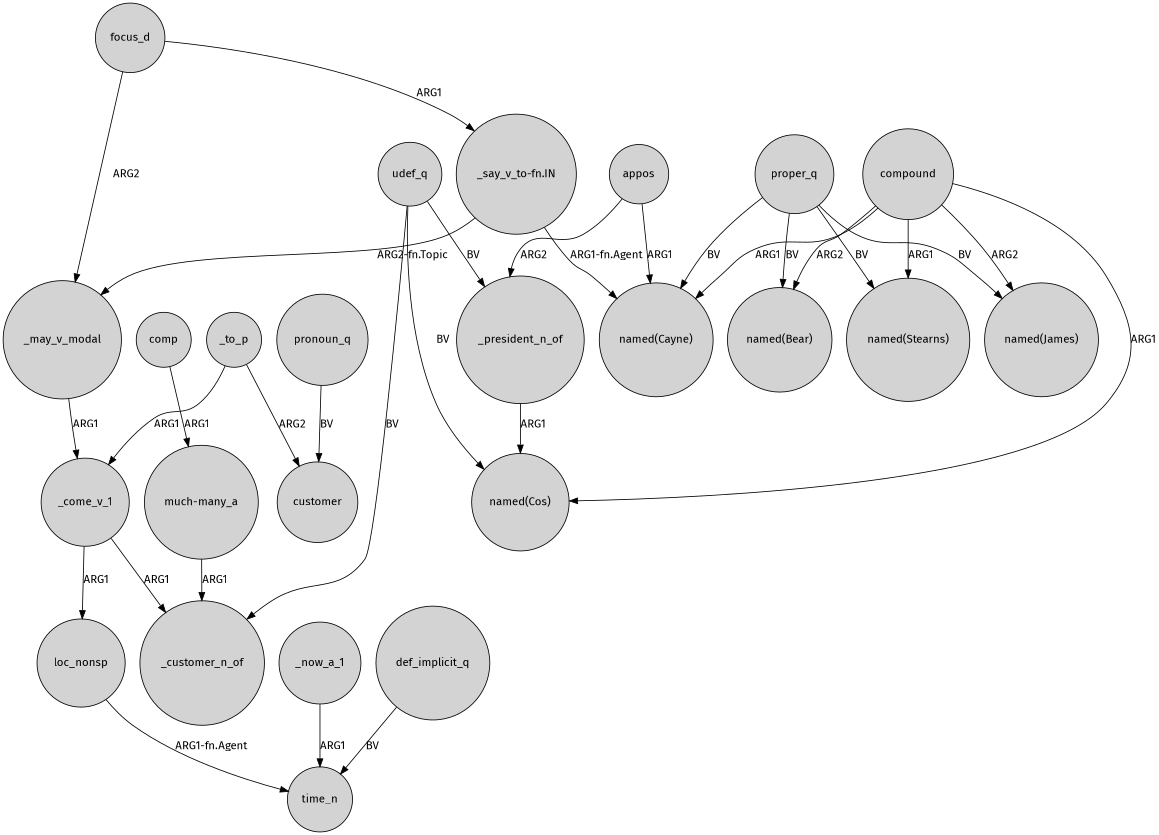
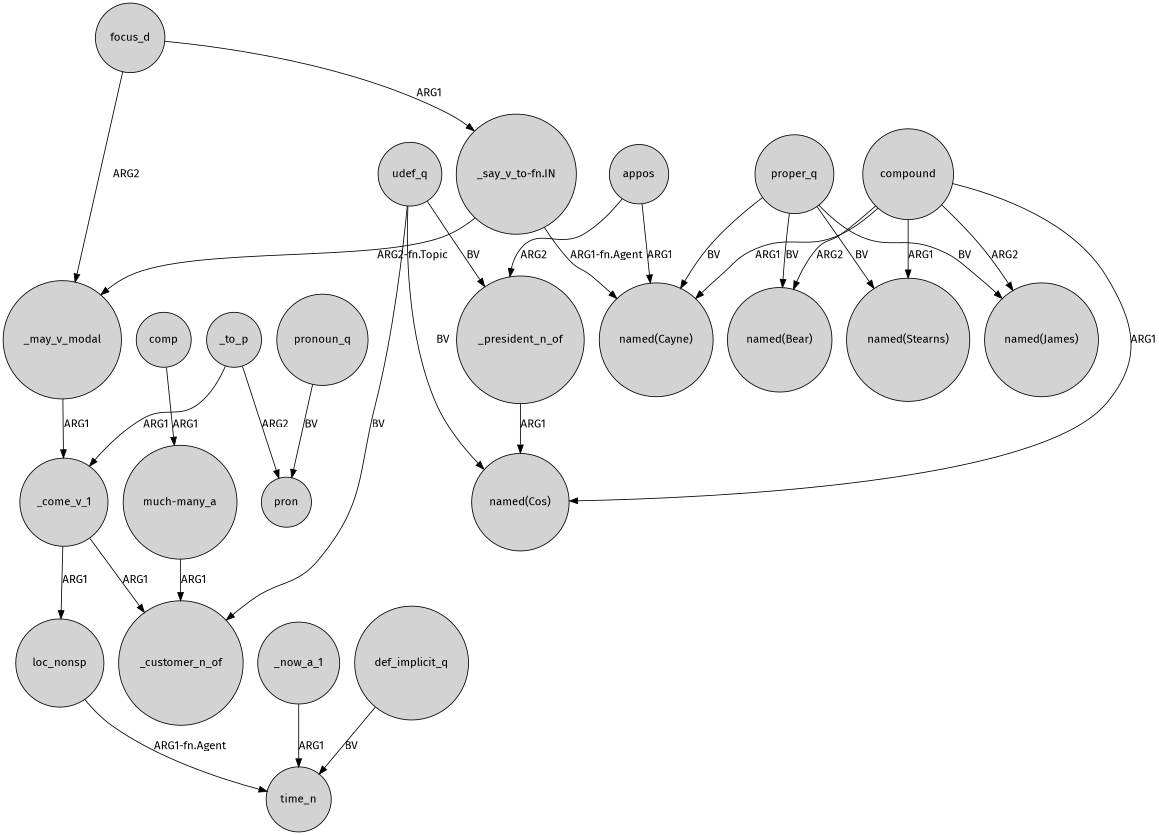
node "customer": label "customer" -> "pron"
